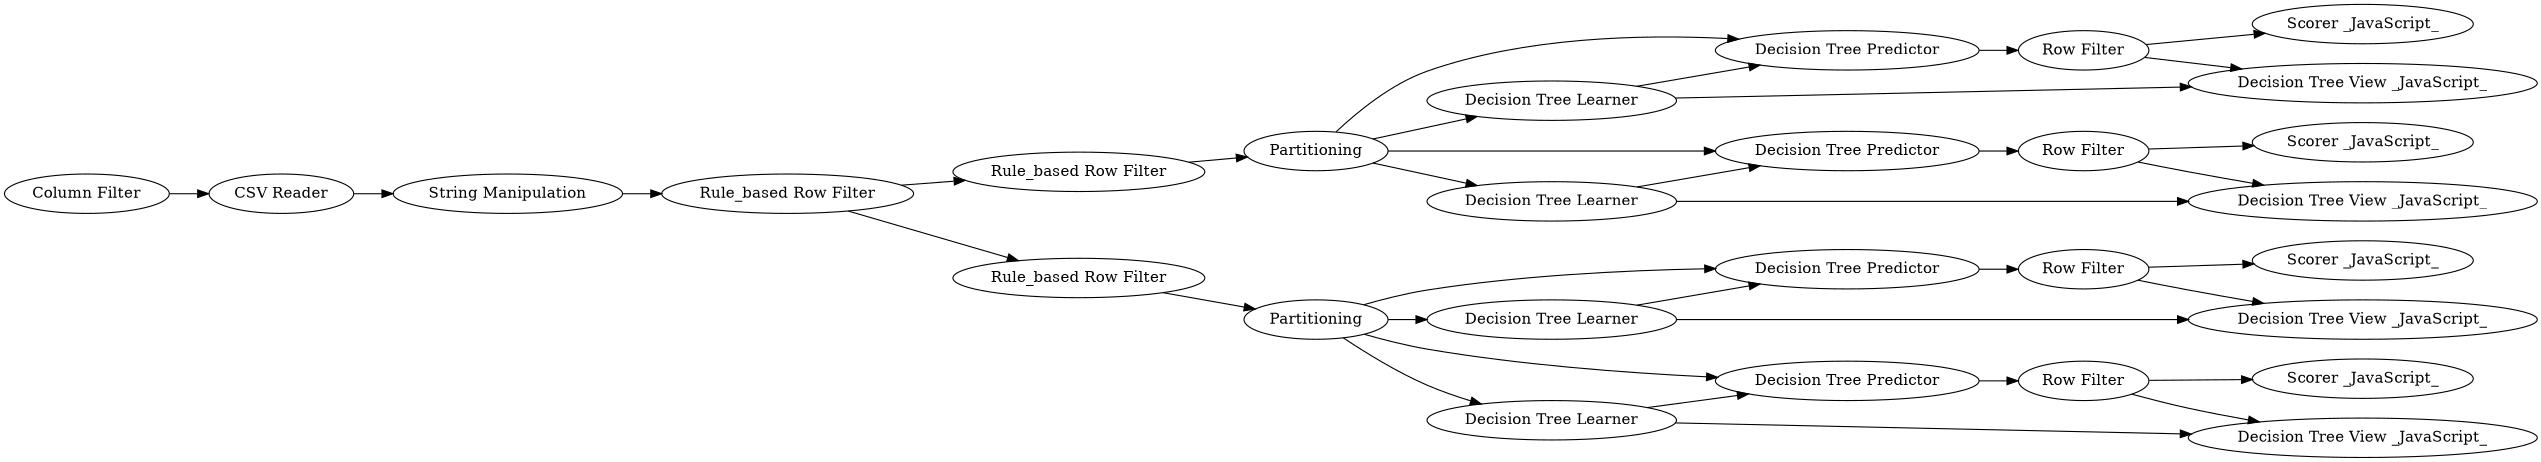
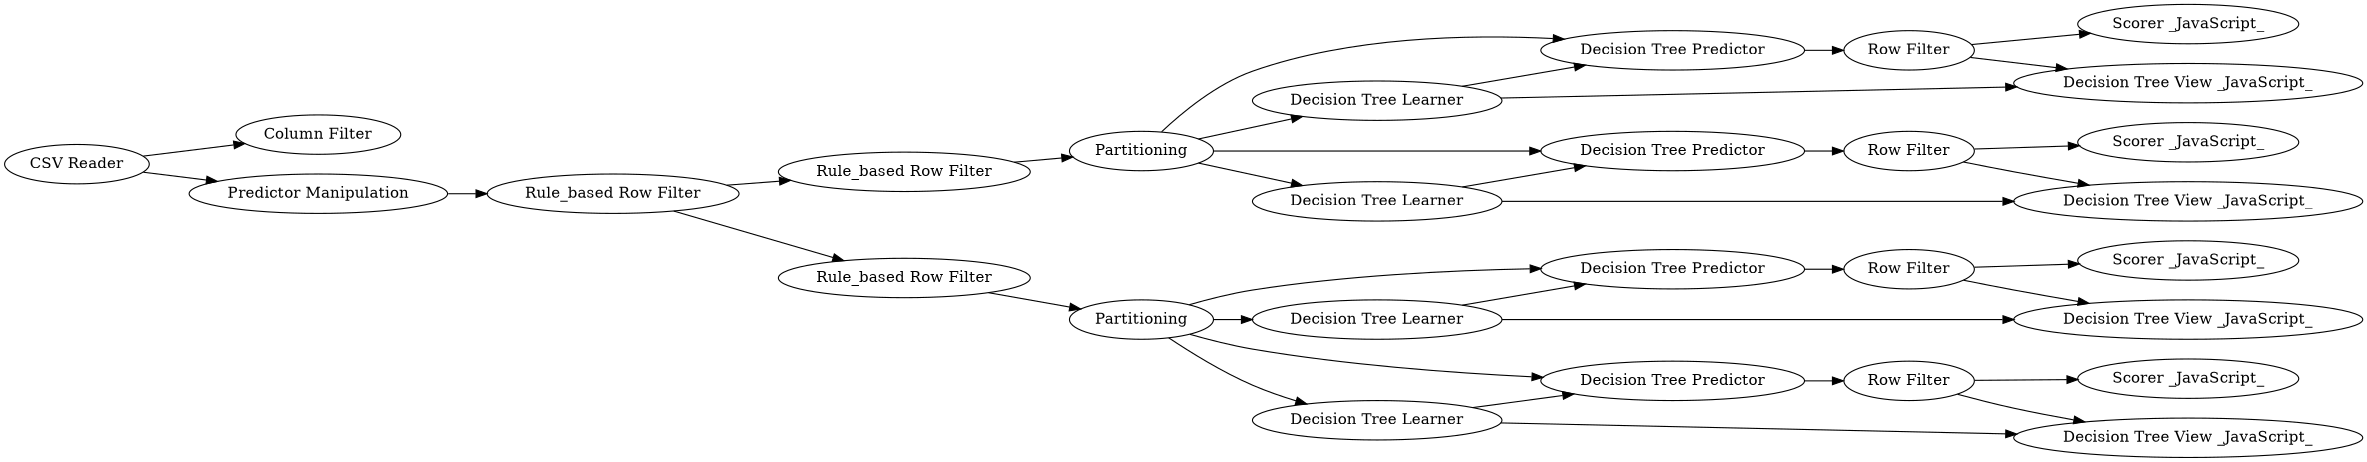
edge "Column Filter" -> "CSV Reader": reversed
node "String Manipulation": label "String Manipulation" -> "Predictor Manipulation"
